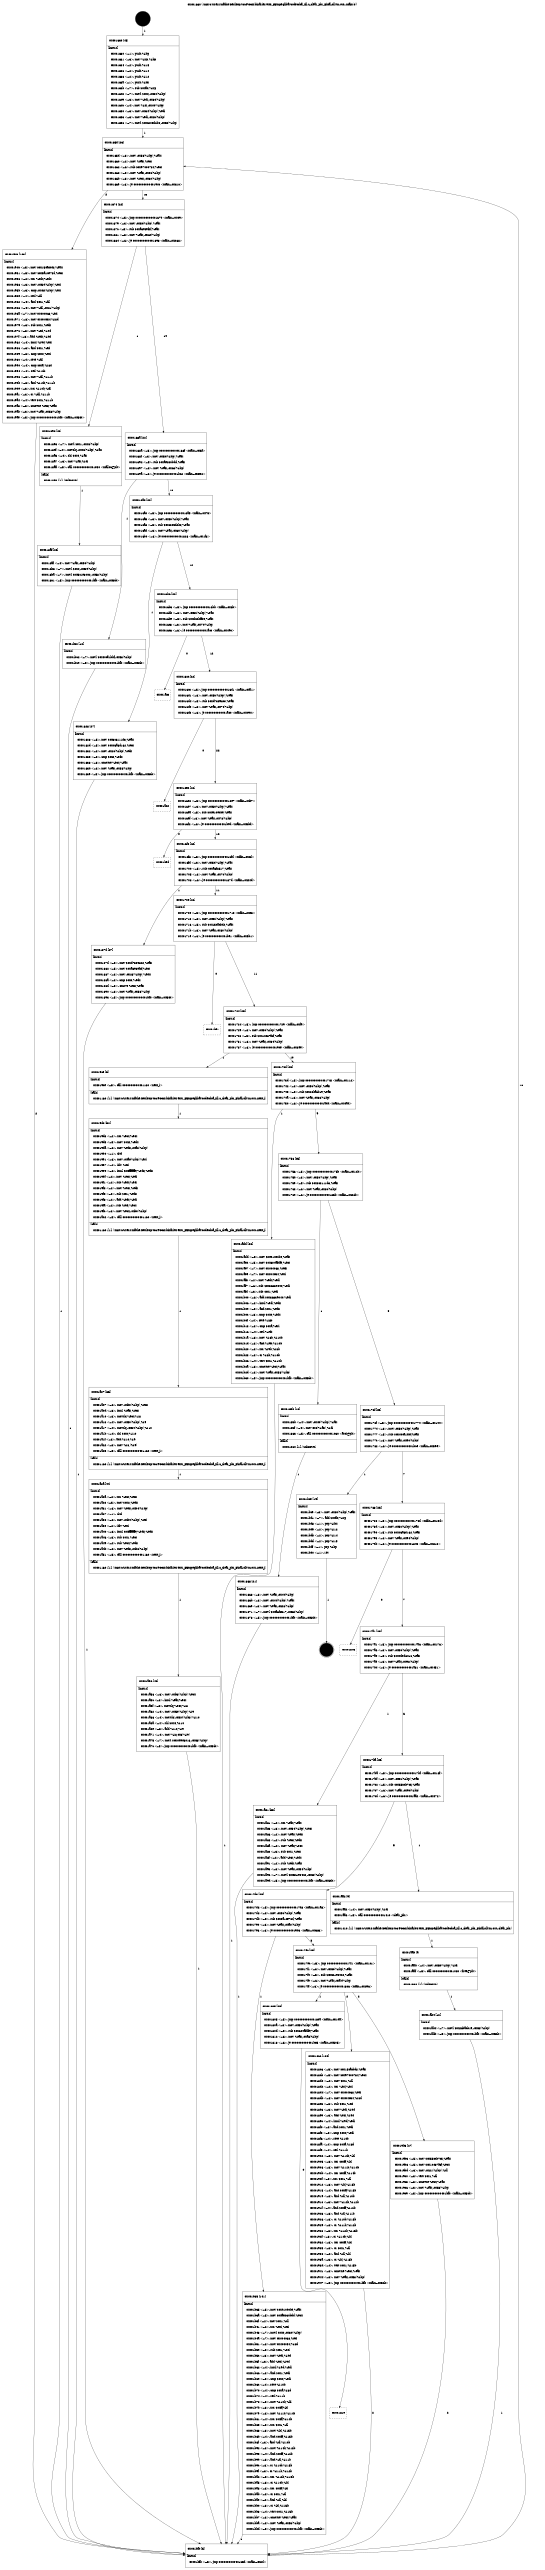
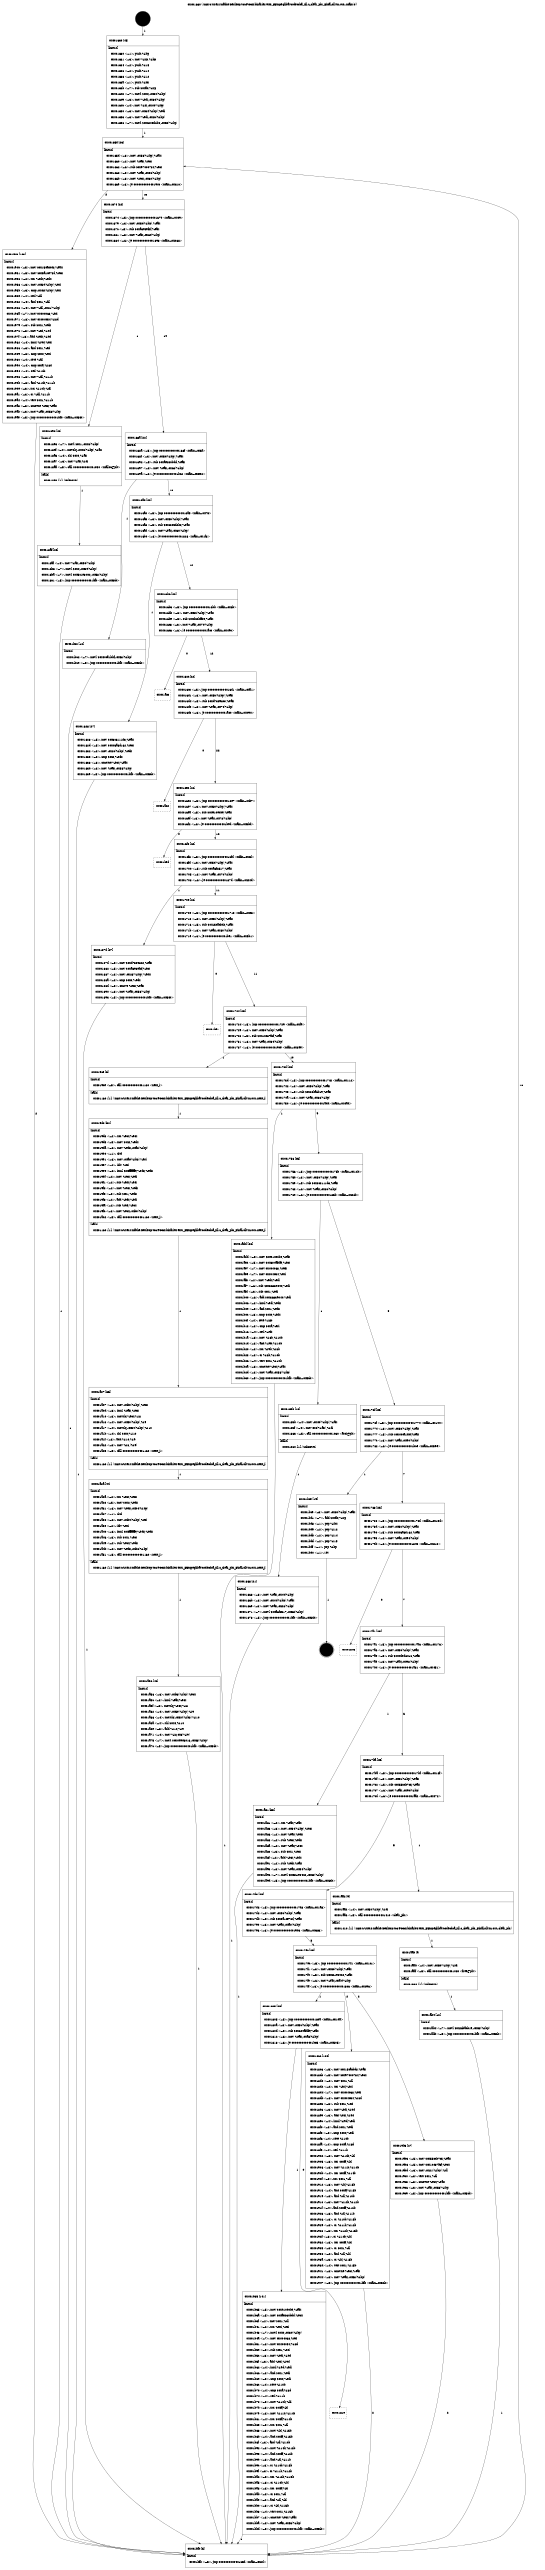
edge "0x4017d3 [25]" -> "0x401b35 [141]": now "0x401805 [25]" -> "0x401b35 [141]"
